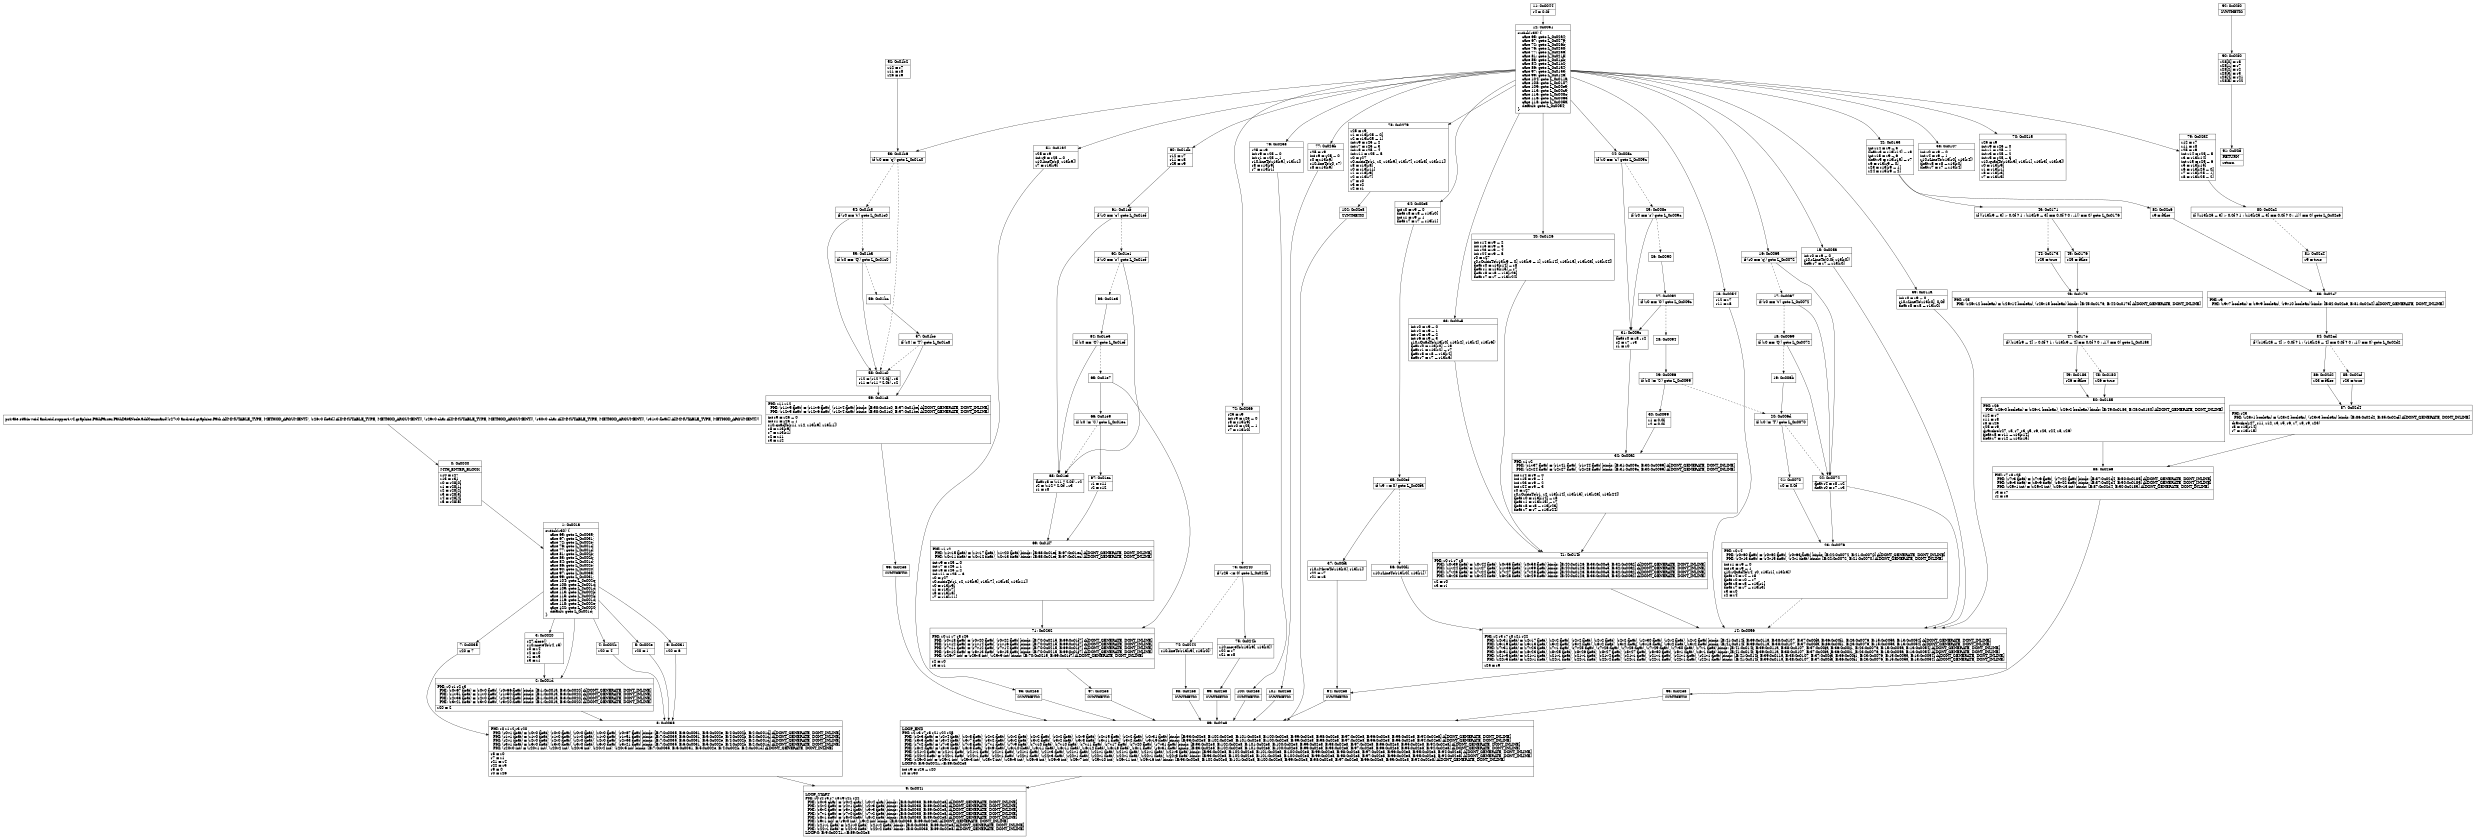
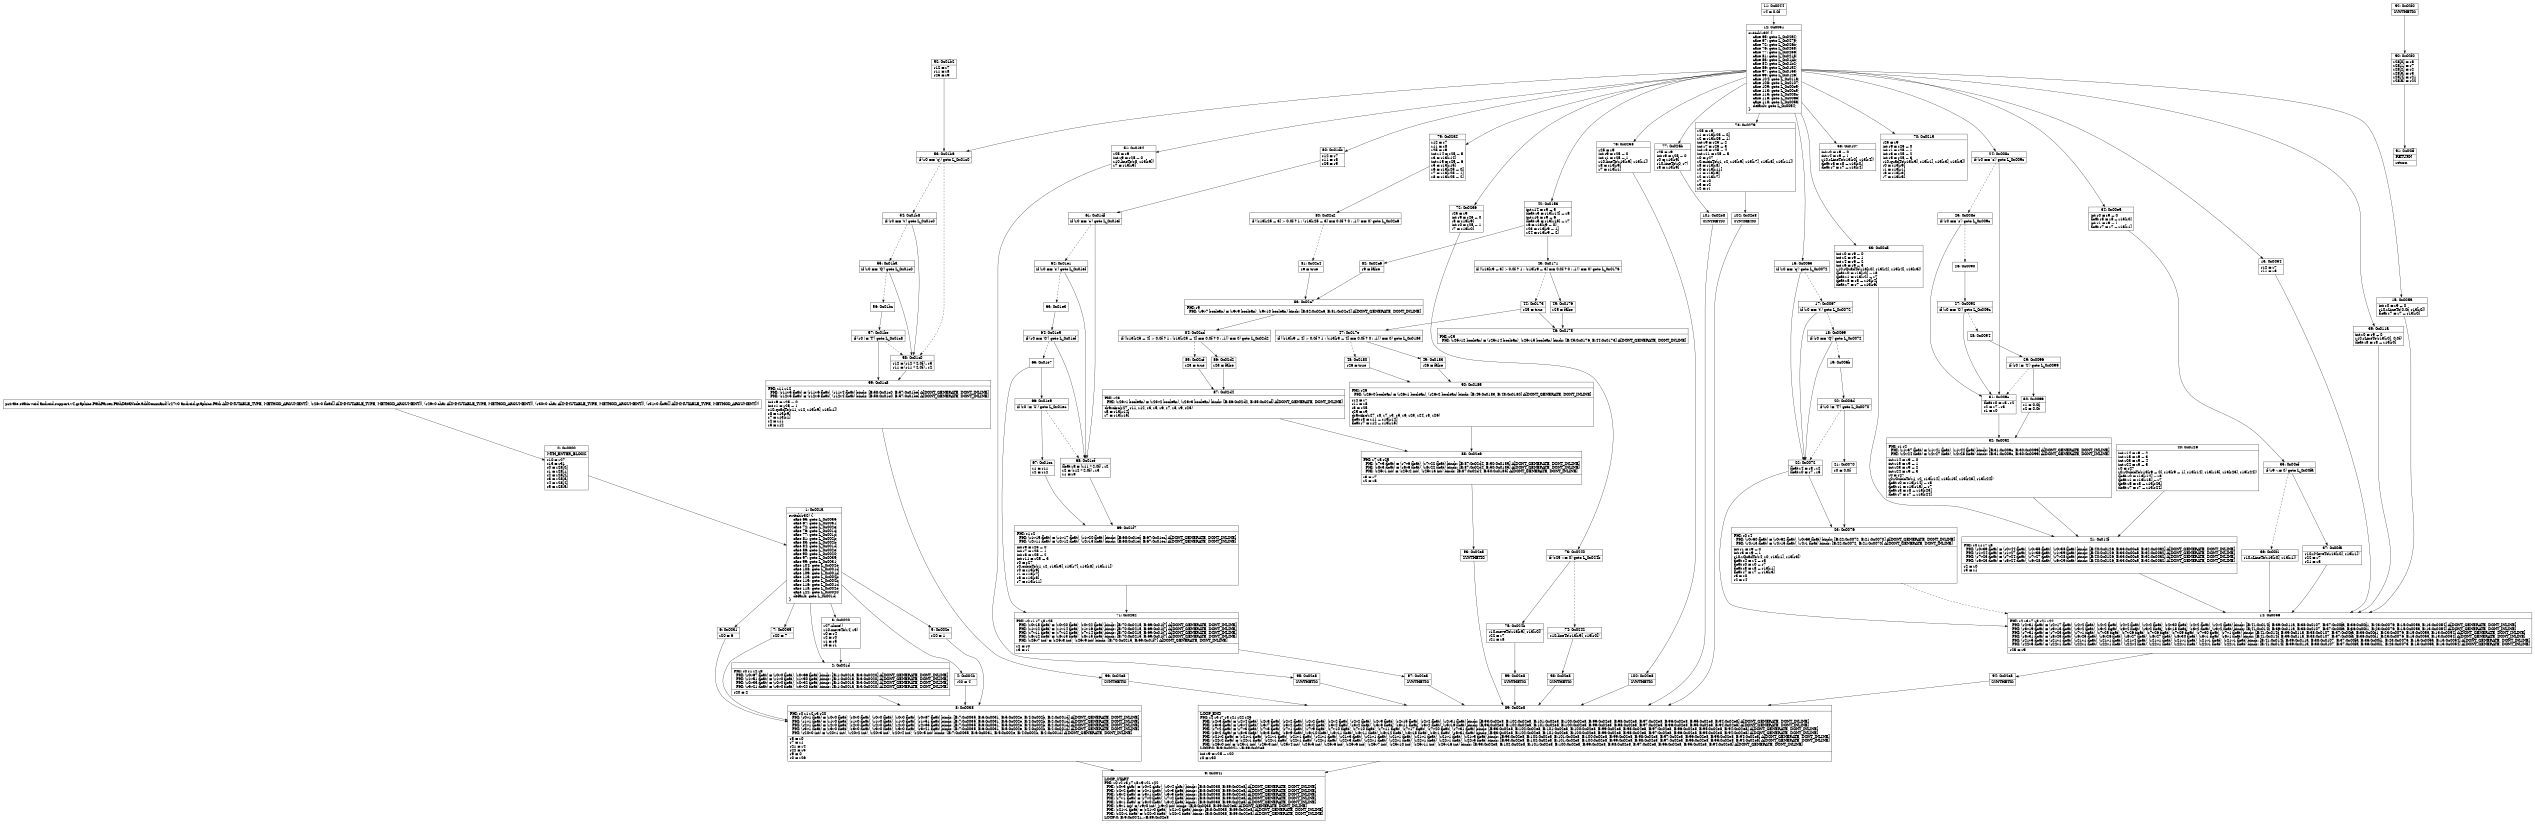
edge "12: 0x0051" -> "40: 0x0126": removed
edge "46: 0x0178" -> "47: 0x017e": now "44: 0x0173" -> "47: 0x017e"
edge "29: 0x0096" -> "20: 0x006d": now "29: 0x0096" -> "31: 0x009c"
edge "37: 0x00fa" -> "94: 0x02e8": now "37: 0x00fa" -> "14: 0x0056"
